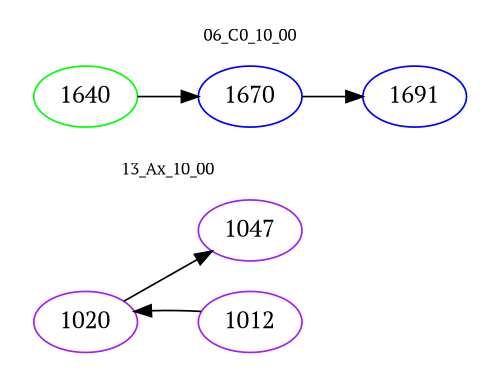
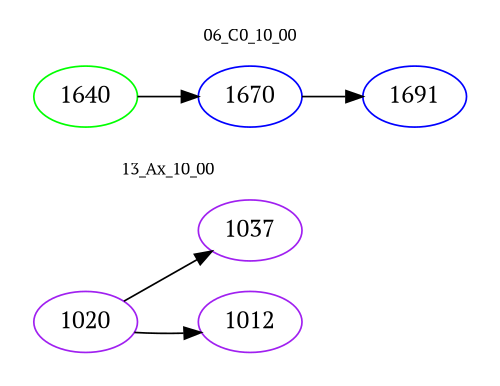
node "1047": label "1047" -> "1037"
edge "1012" -> "1020": reversed
